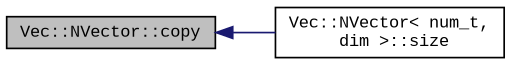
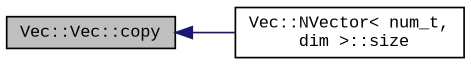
node "Vec::NVector::copy": label "Vec::NVector::copy" -> "Vec::Vec::copy"
